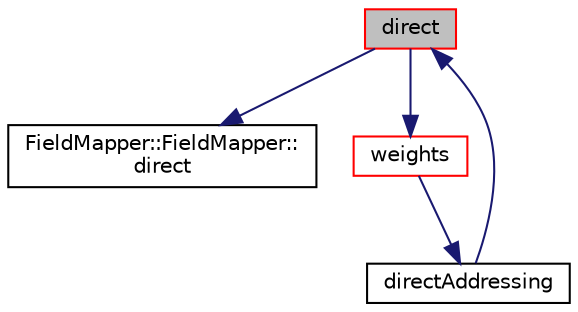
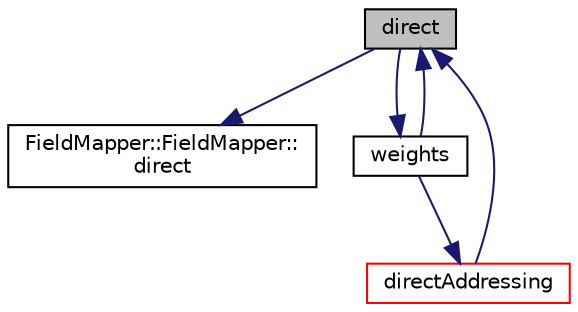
node "direct": color red -> black
edge "weights" -> "direct": added
node "weights": color red -> black
node "directAddressing": color black -> red
